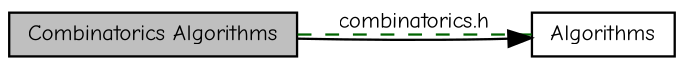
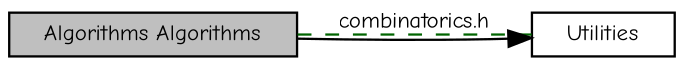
node "Combinatorics Algorithms": label "Combinatorics Algorithms" -> "Algorithms Algorithms"
node "Algorithms": label "Algorithms" -> "Utilities"
